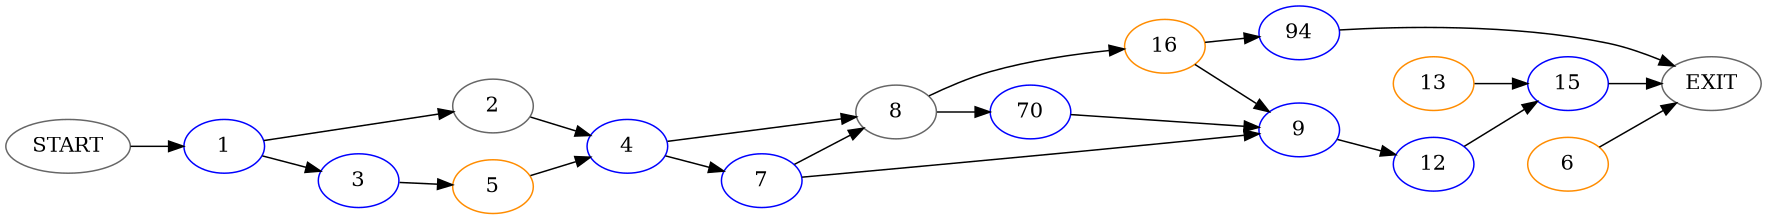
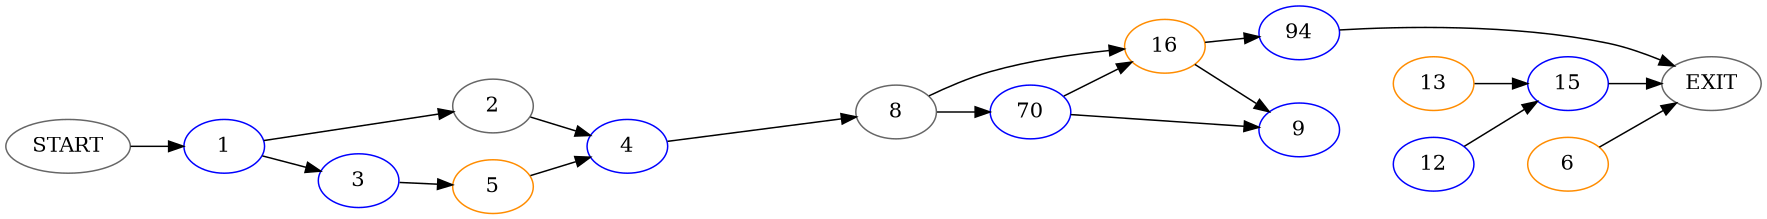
edge "70" -> "16": added
edge "9" -> "12": removed
node "7": removed
